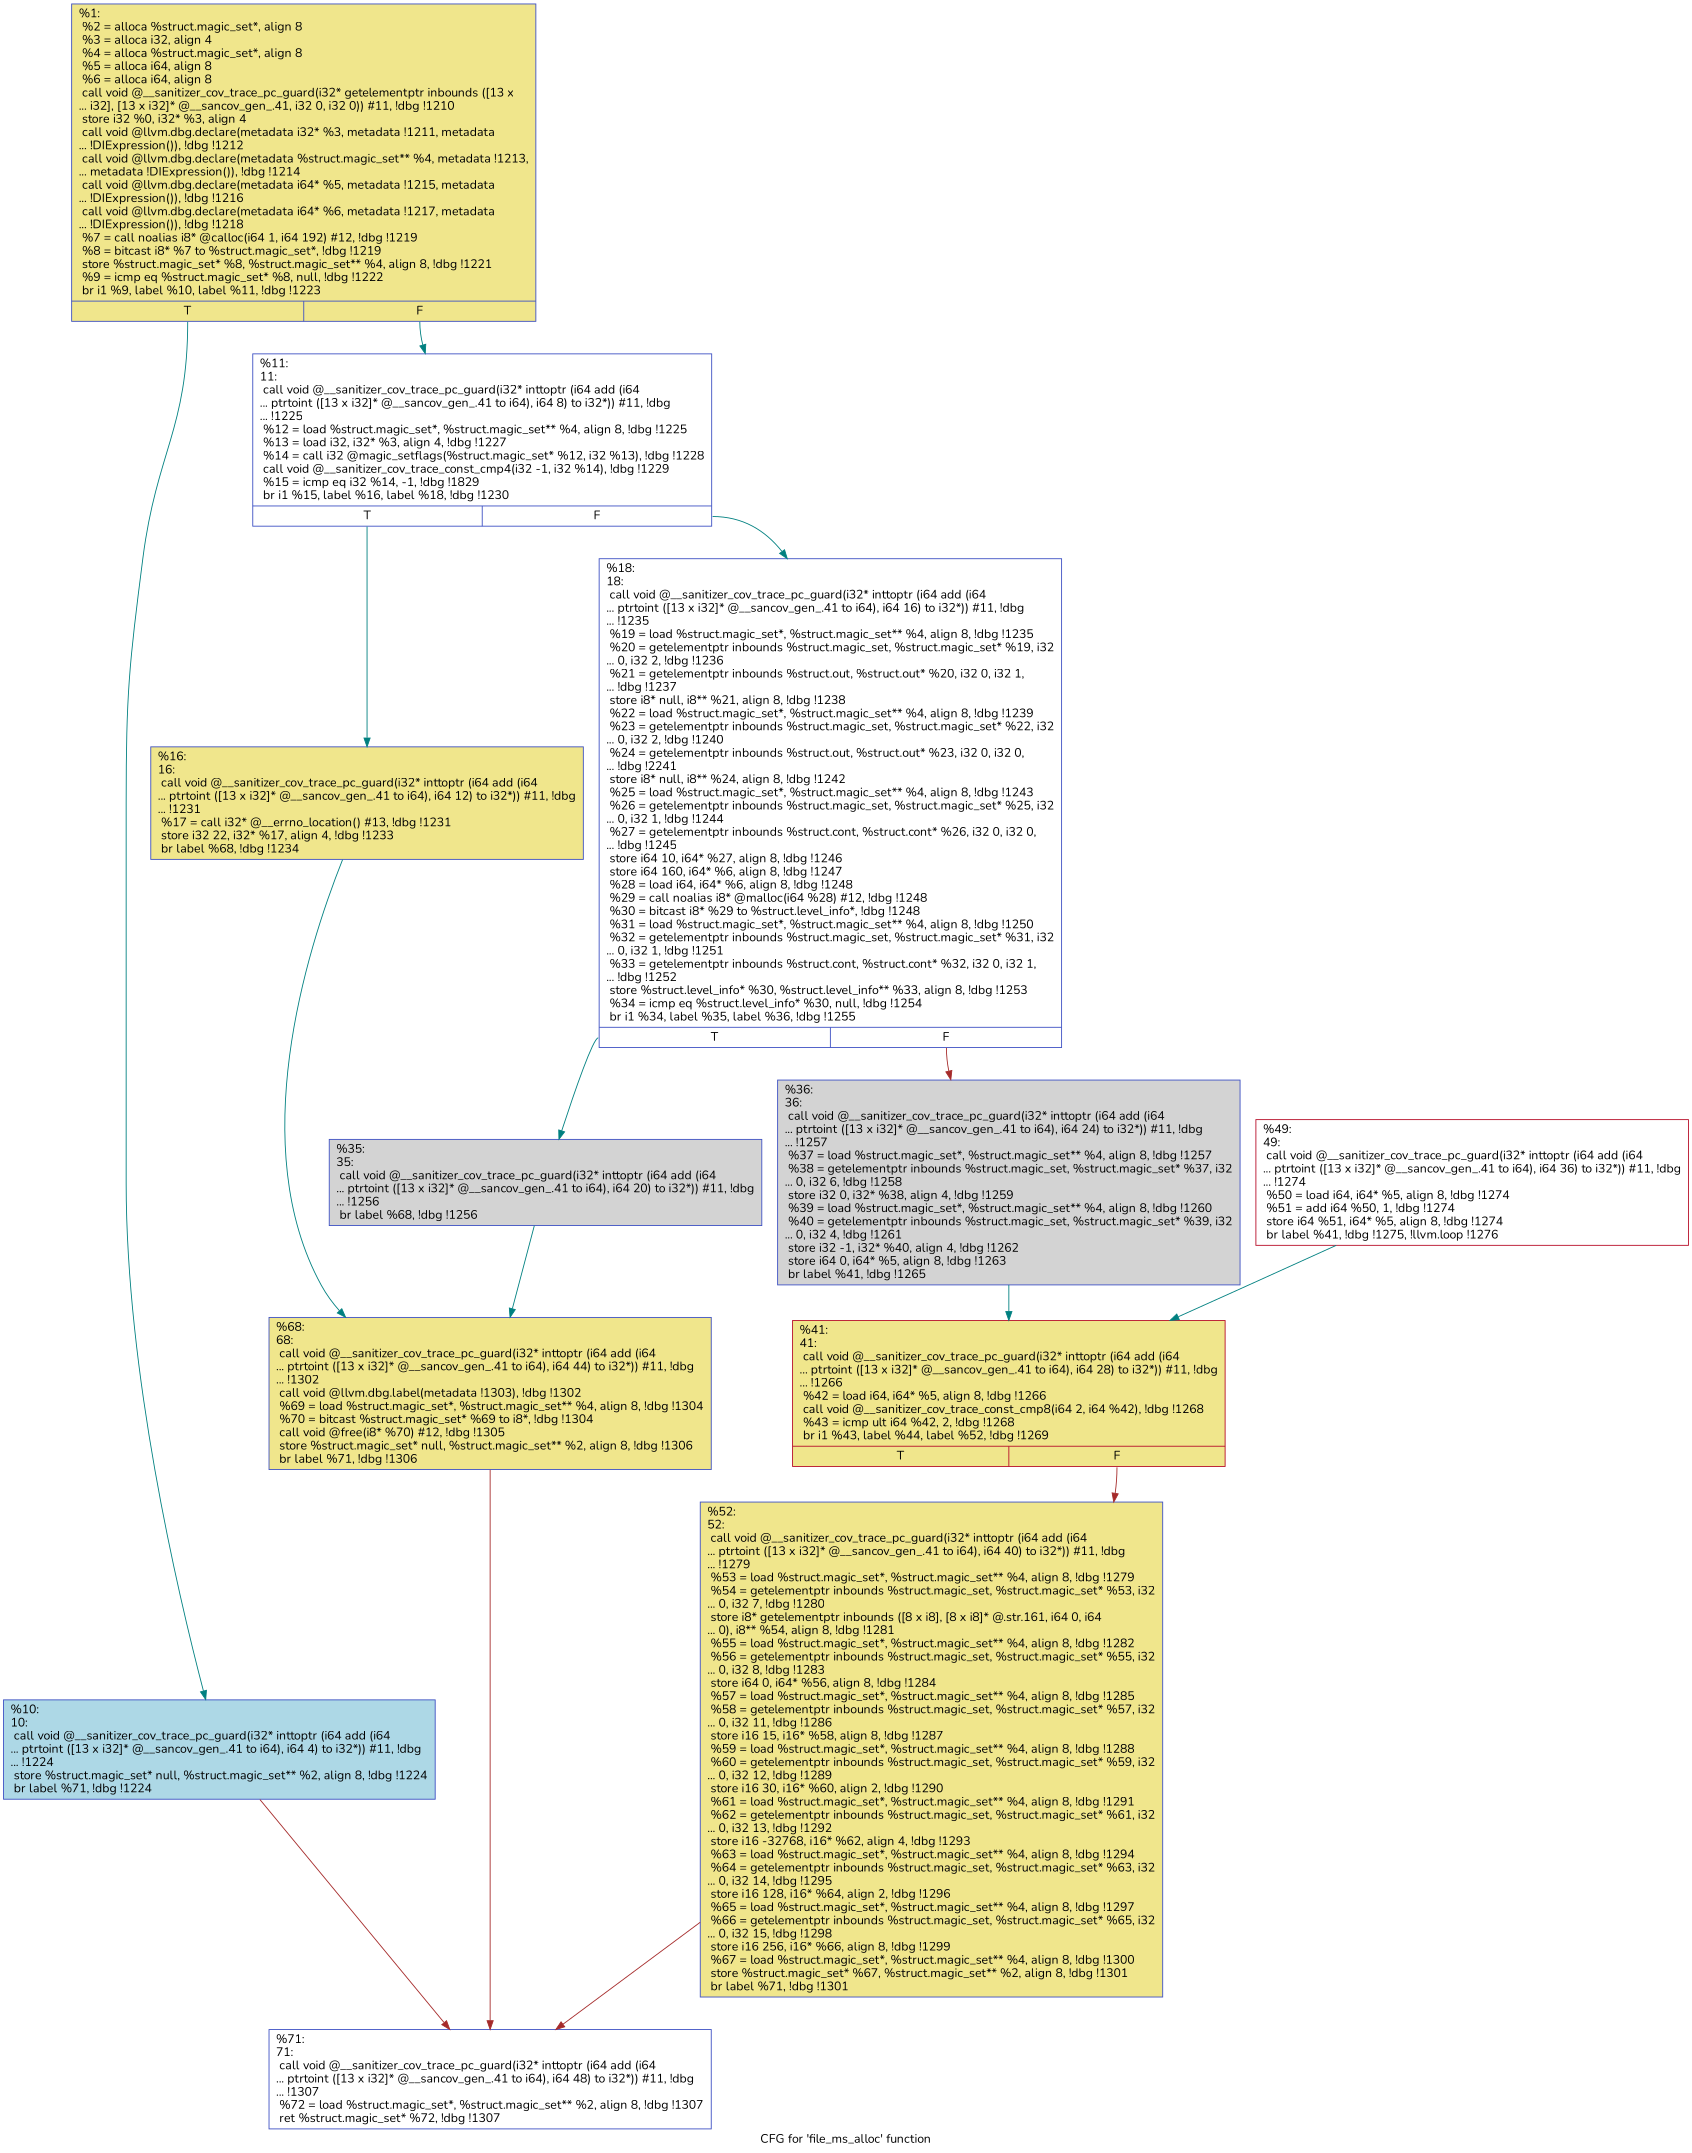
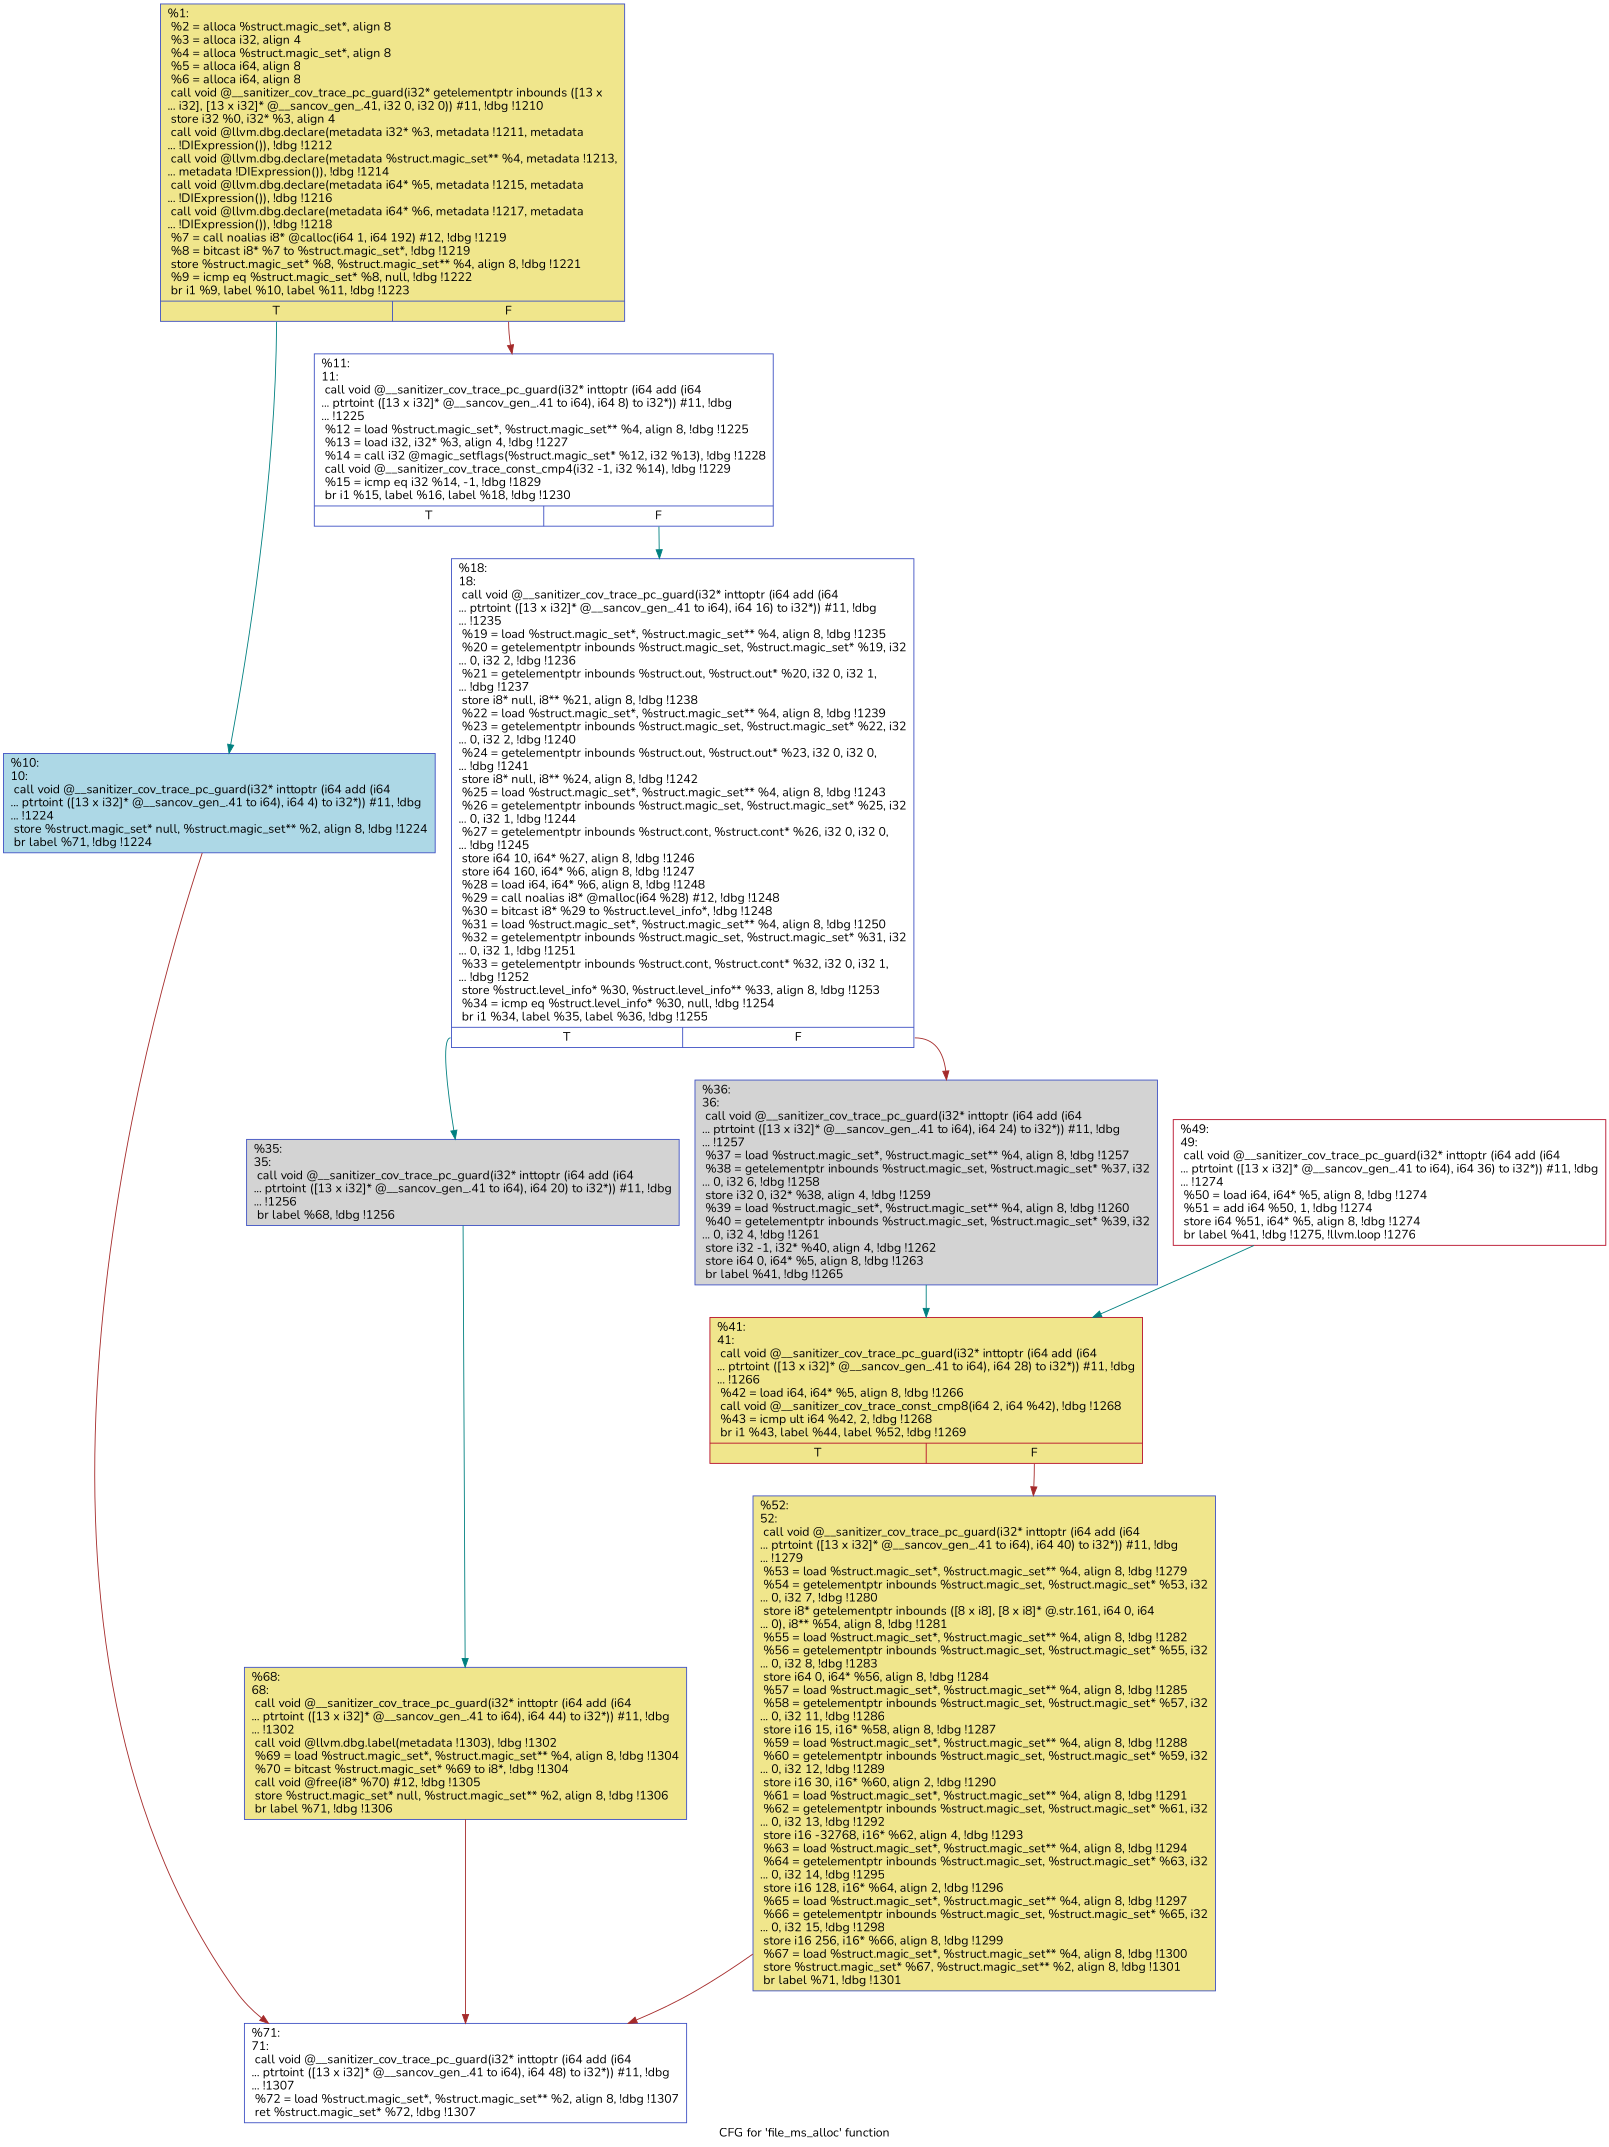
edge "%1:" -> "%11:": color teal -> brown
node "%18:": text "... !dbg !2241" -> "... !dbg !1241"
node "%16:": removed
